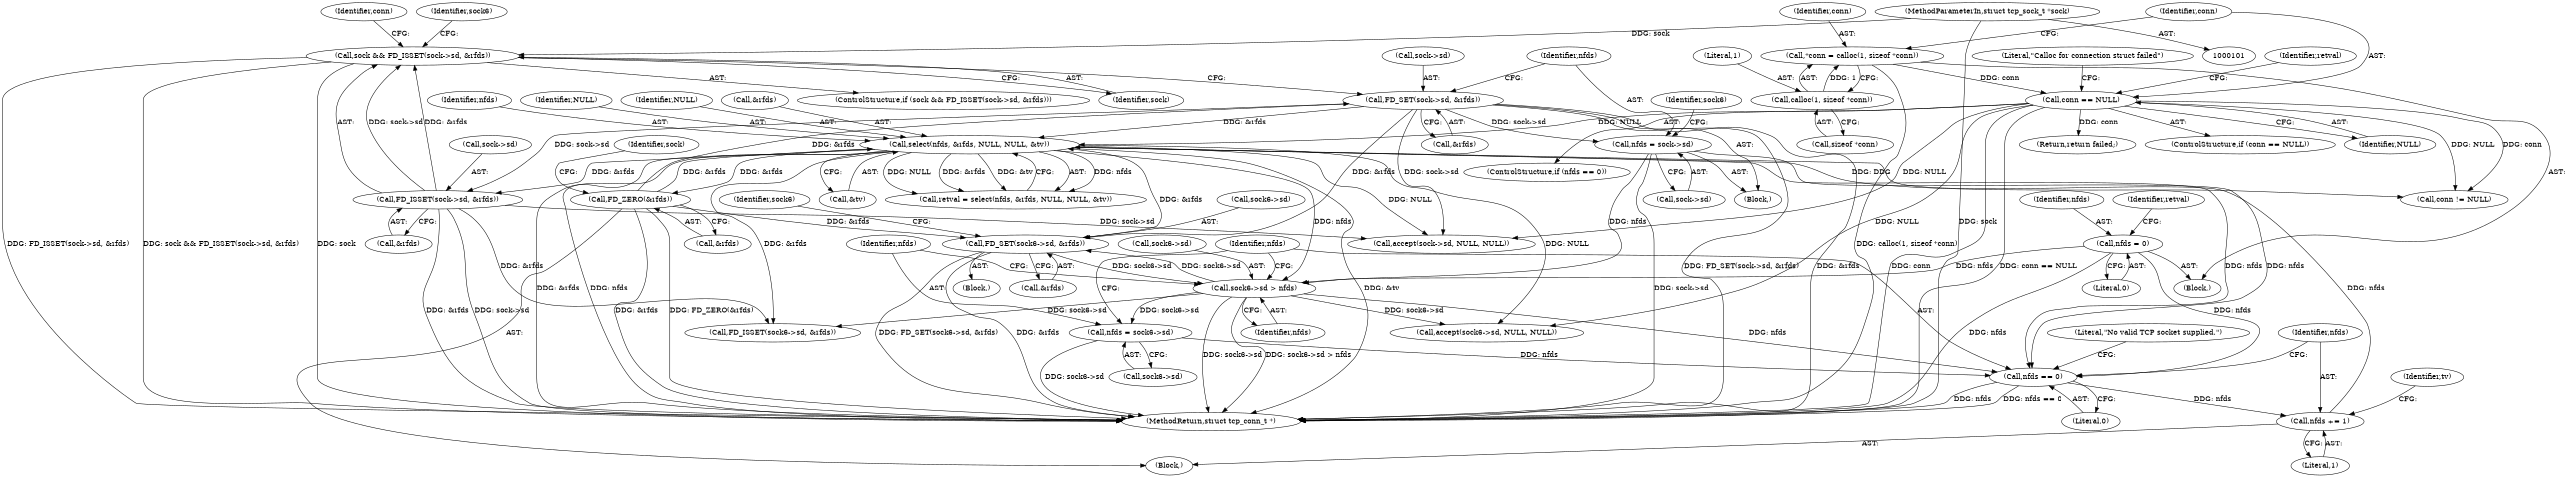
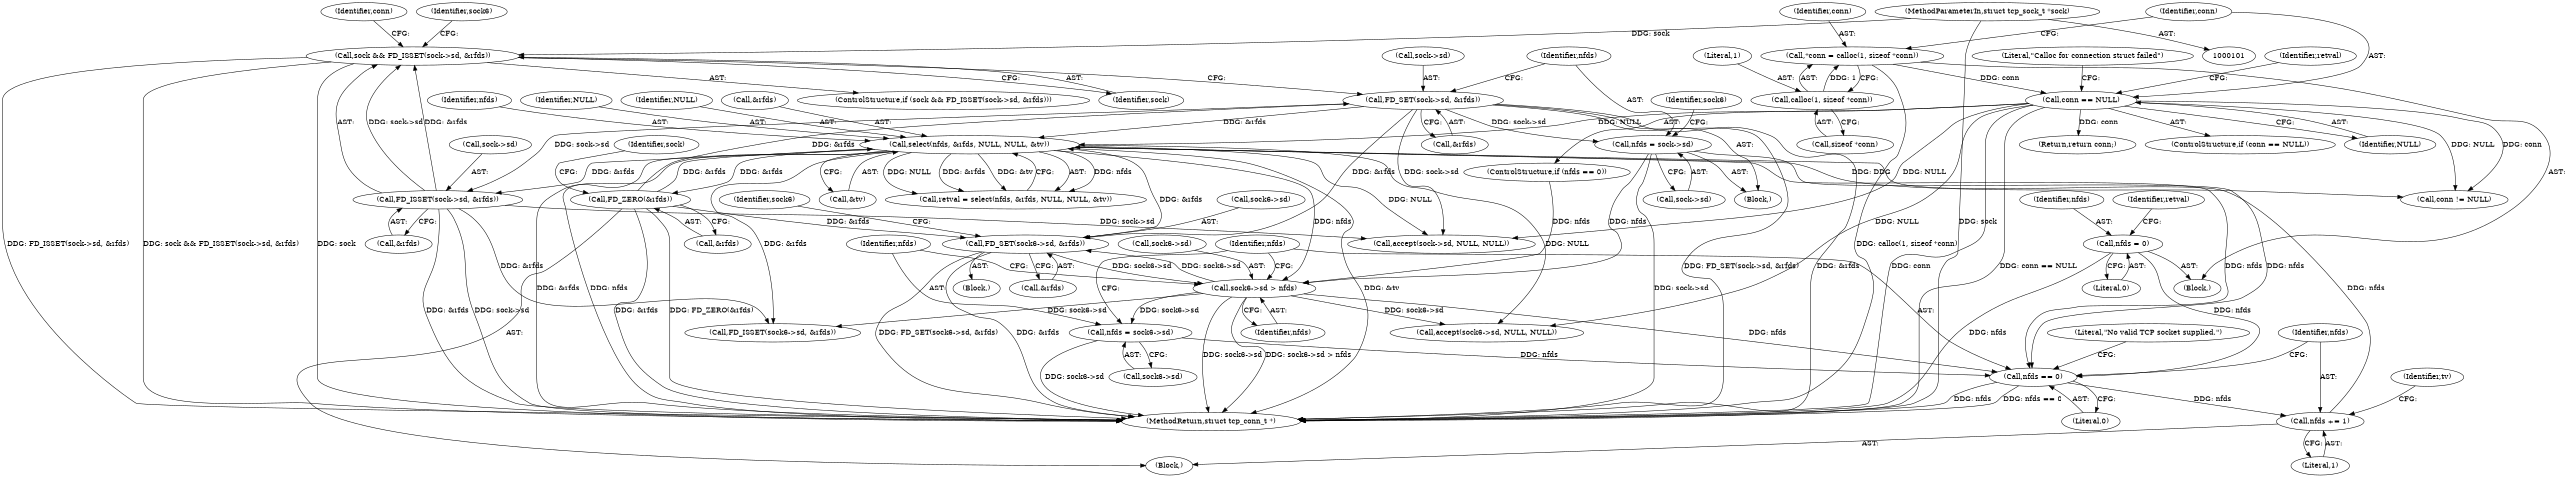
node "(Return,return failed;)": label "(Return,return failed;)" -> "(Return,return conn;)"
edge "(Call,nfds = 0)" -> "(Call,sock6->sd > nfds)": now "(ControlStructure,if (nfds == 0))" -> "(Call,sock6->sd > nfds)"
